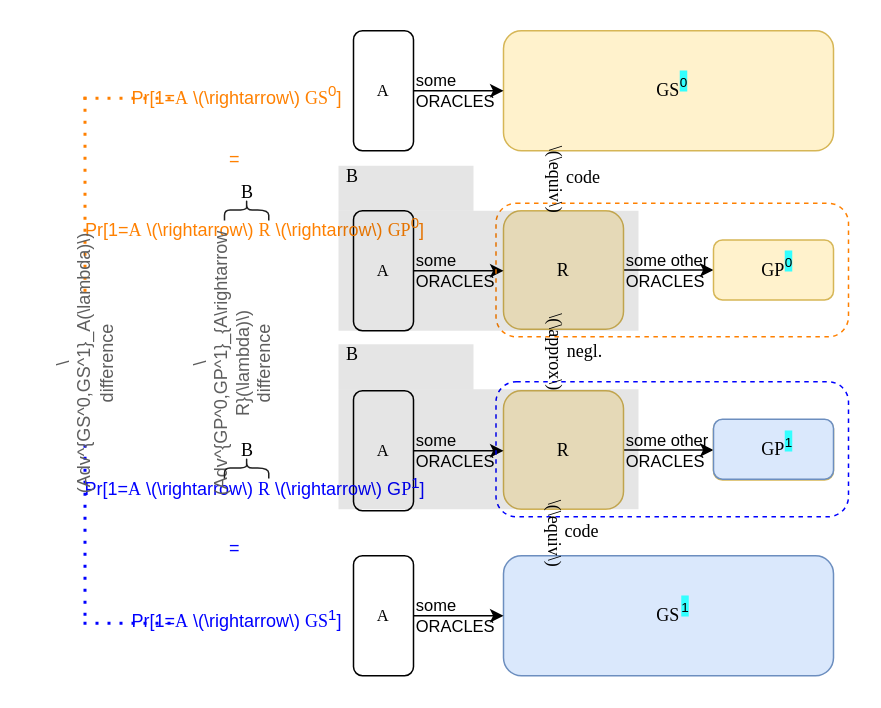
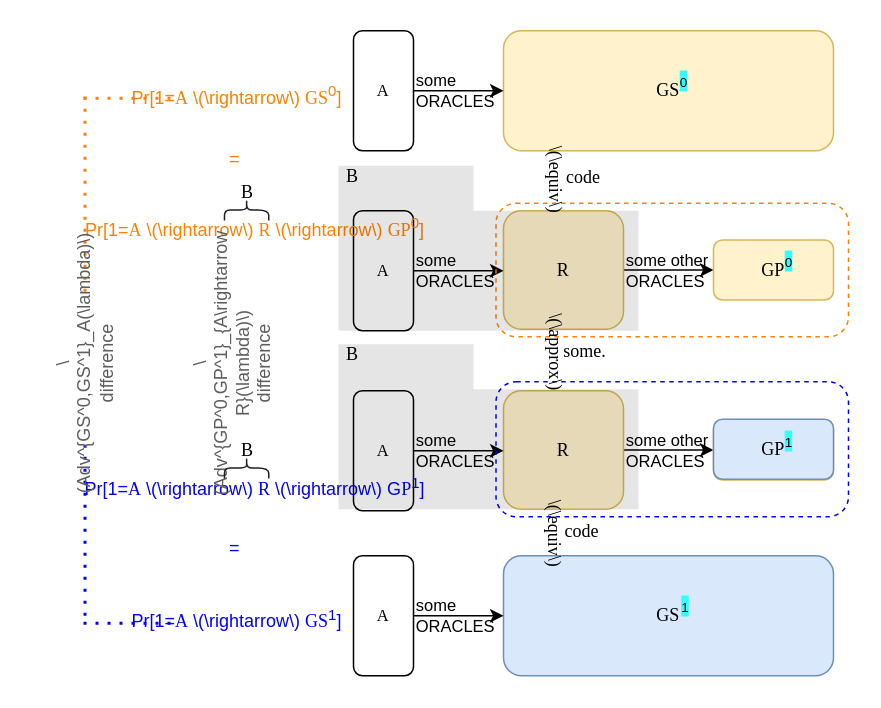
node "negl.": label "negl." -> "some."
